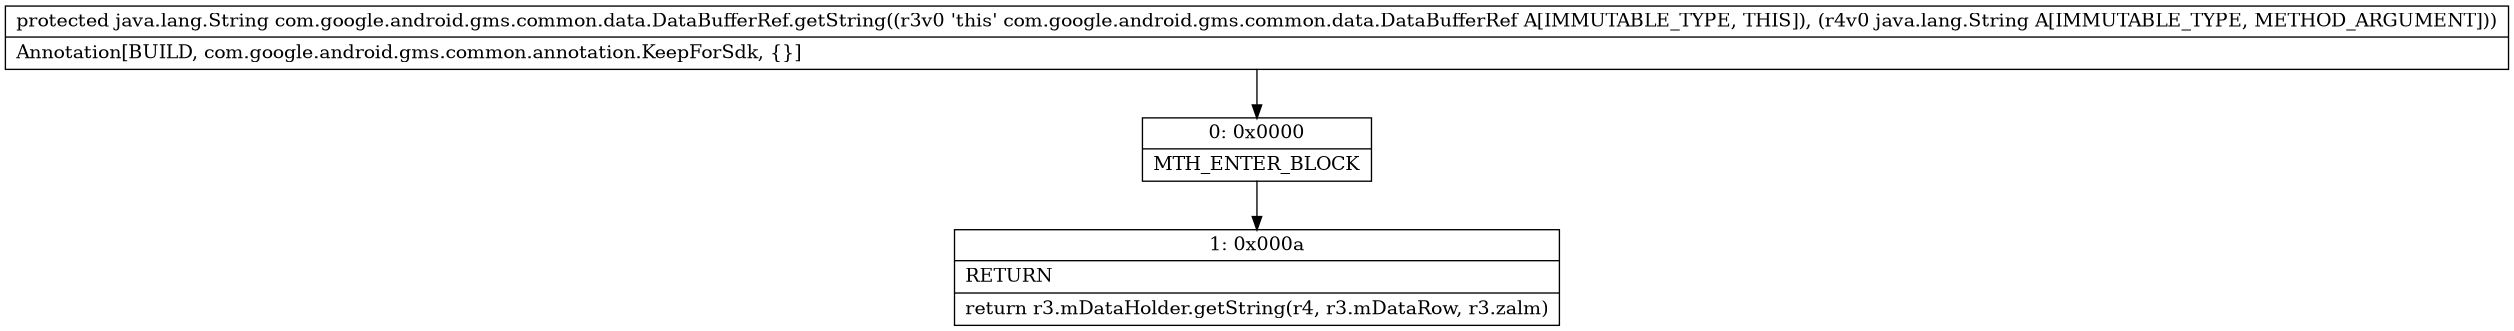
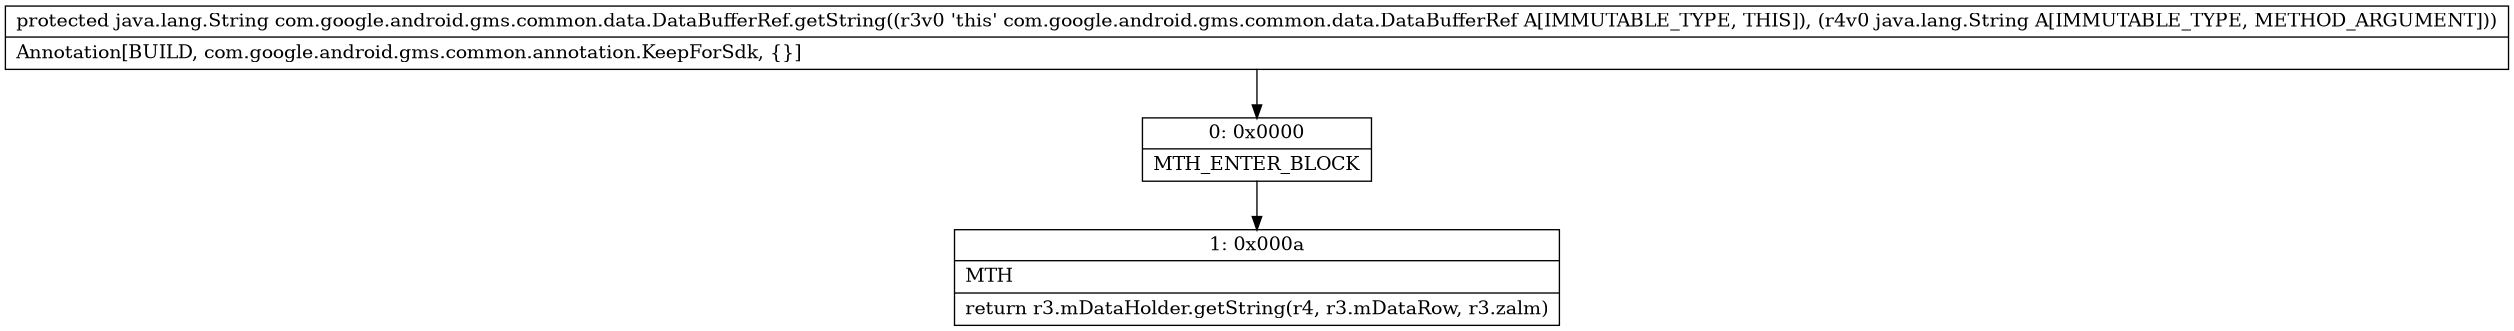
node "1: 0x000a": text "RETURN" -> "MTH"
